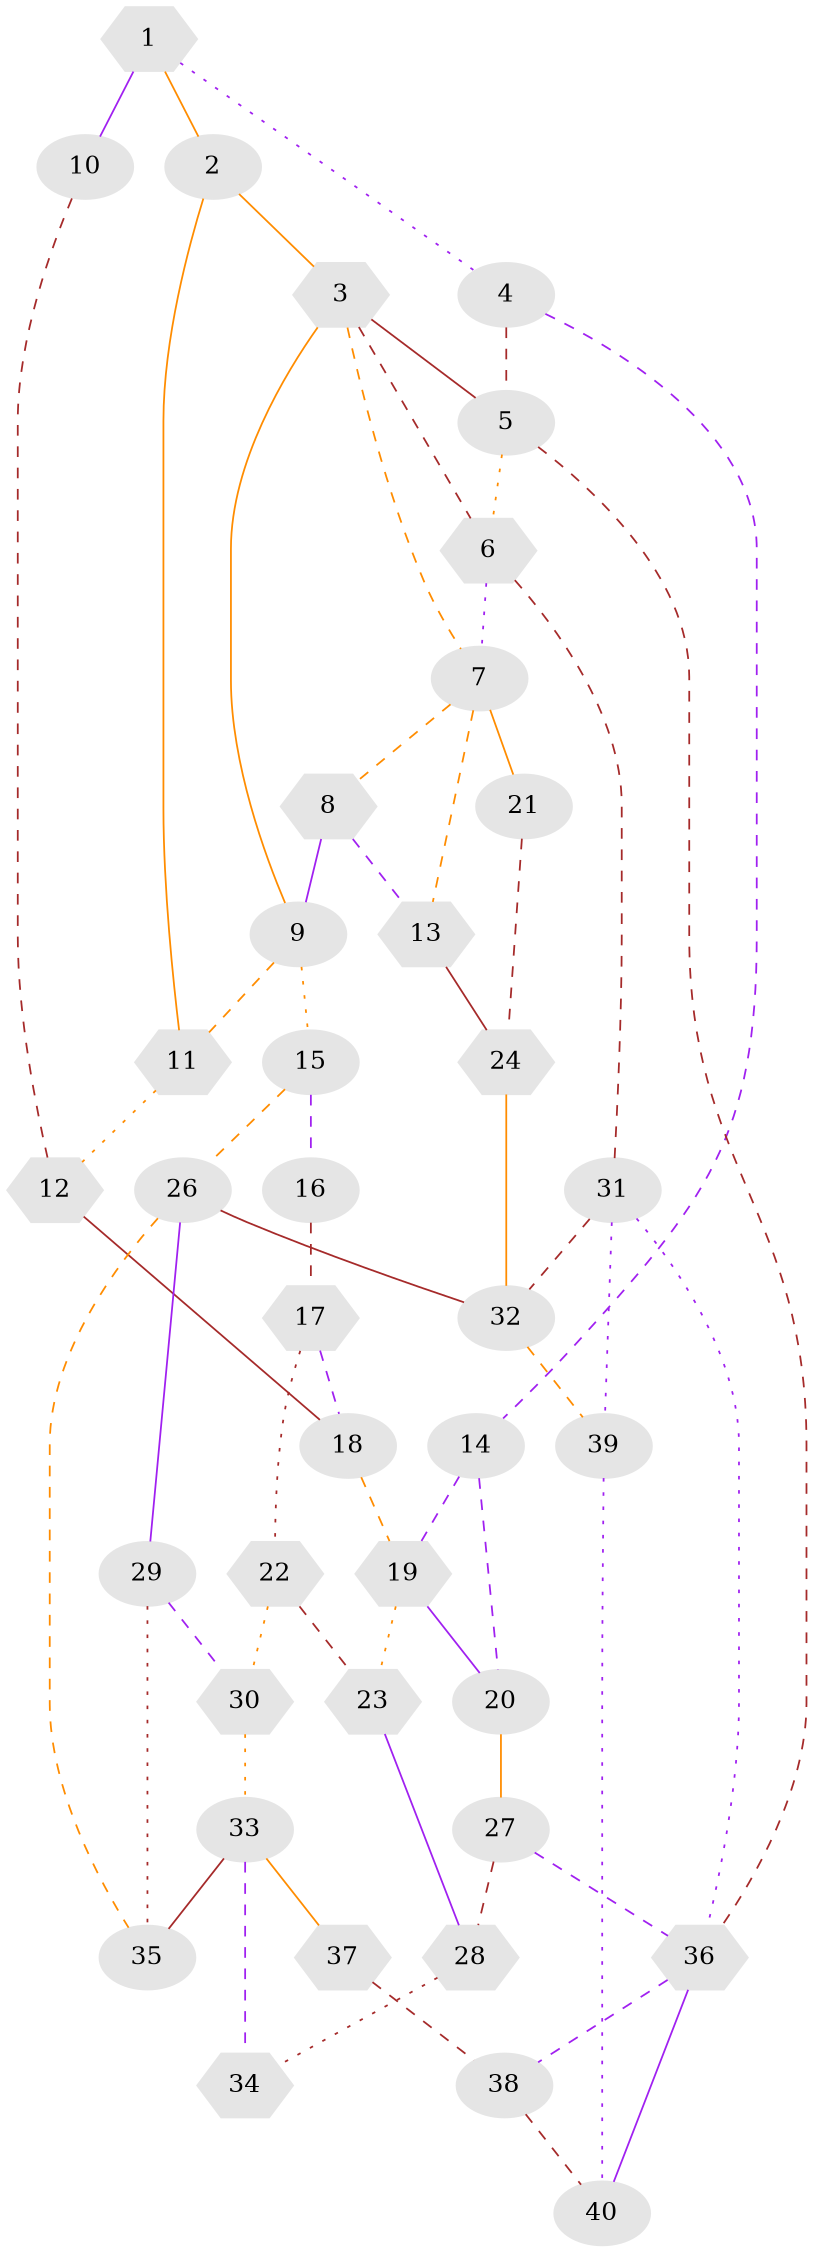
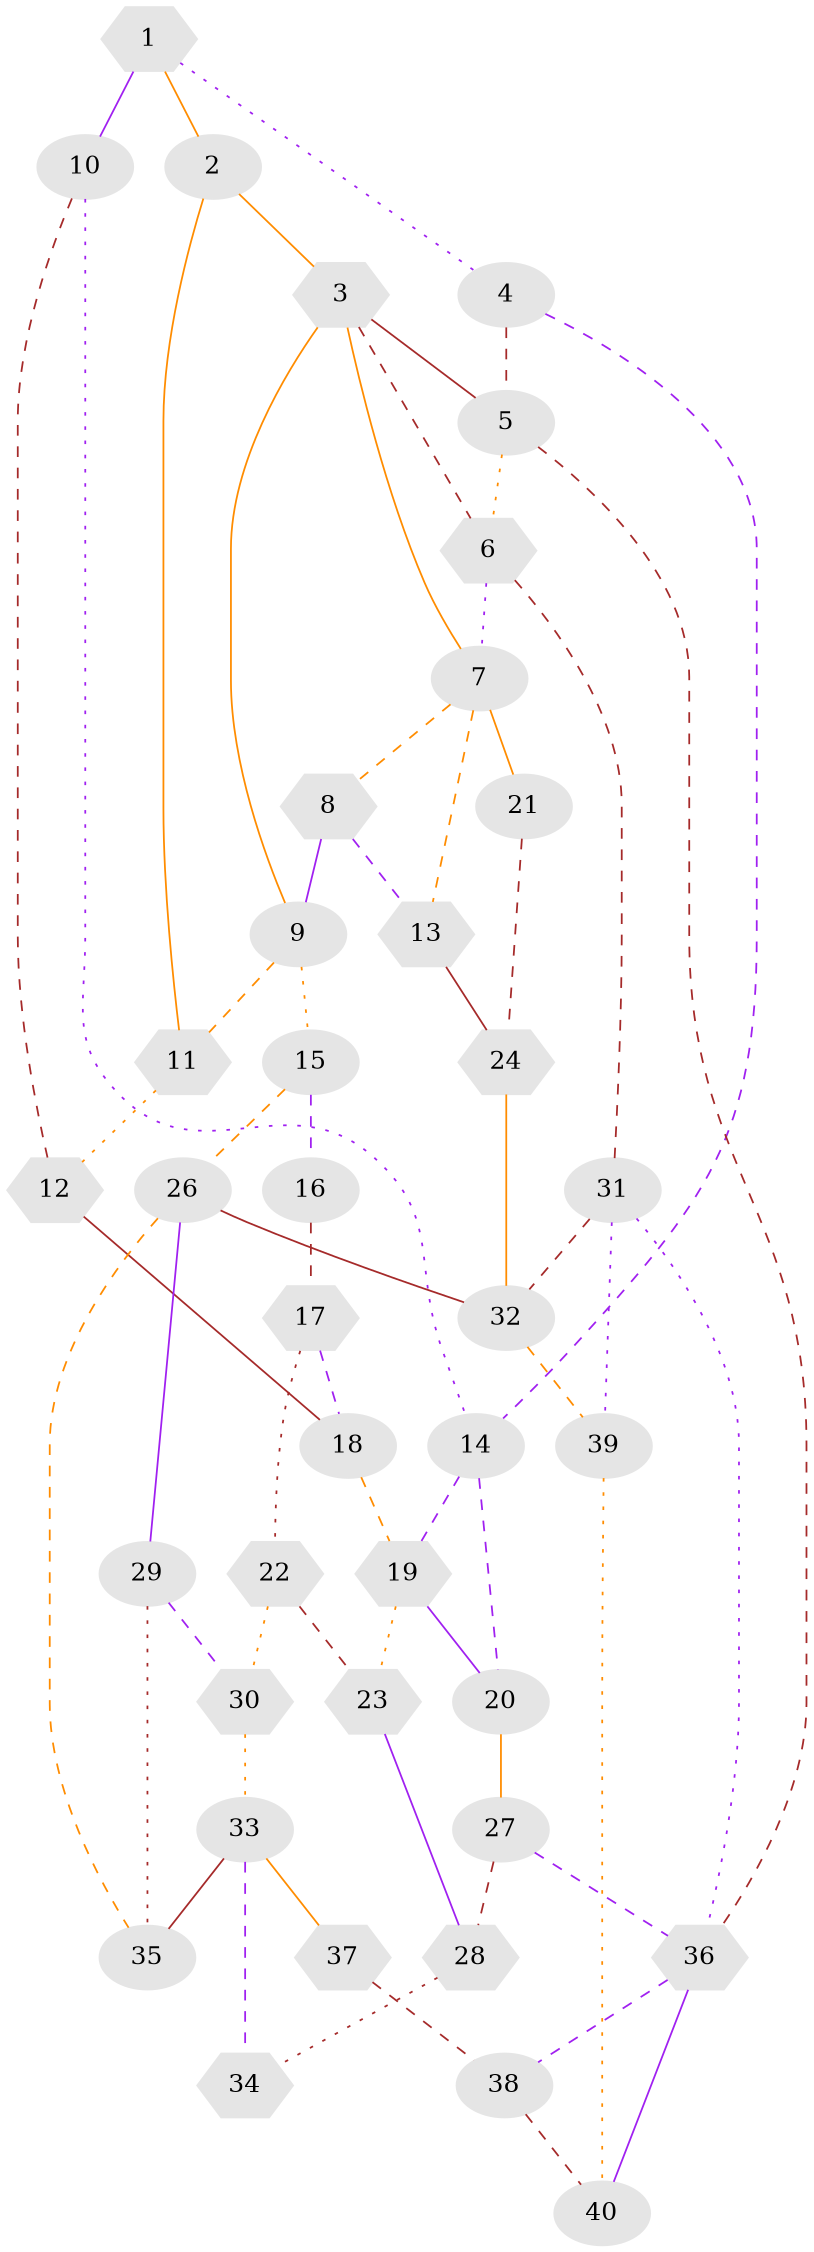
edge "3" -- "7": style dashed -> solid
edge "10" -- "14": added
edge "39" -- "40": color purple -> darkorange
